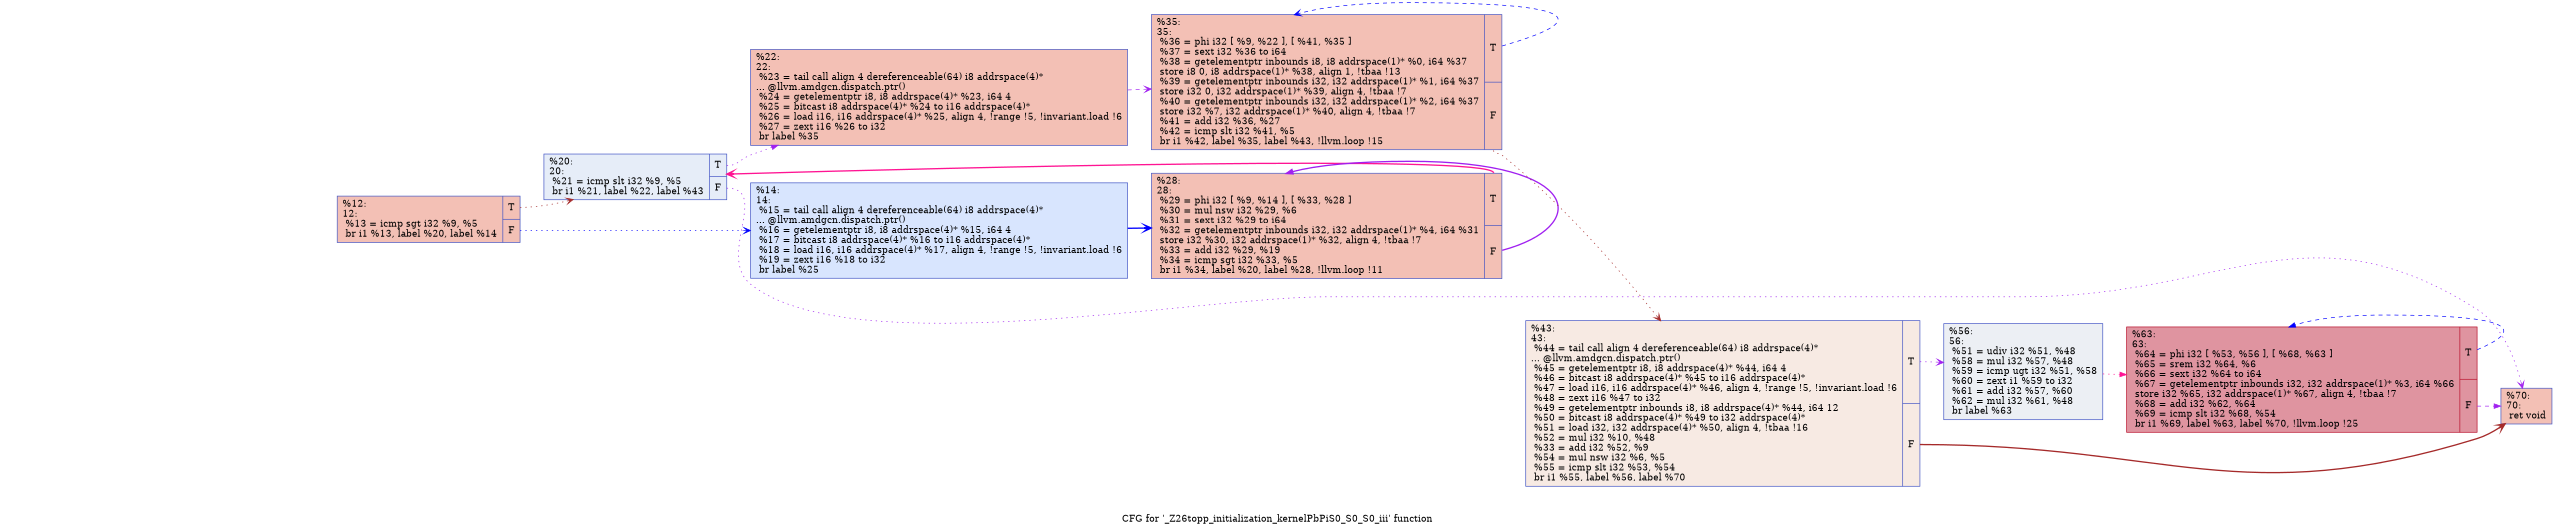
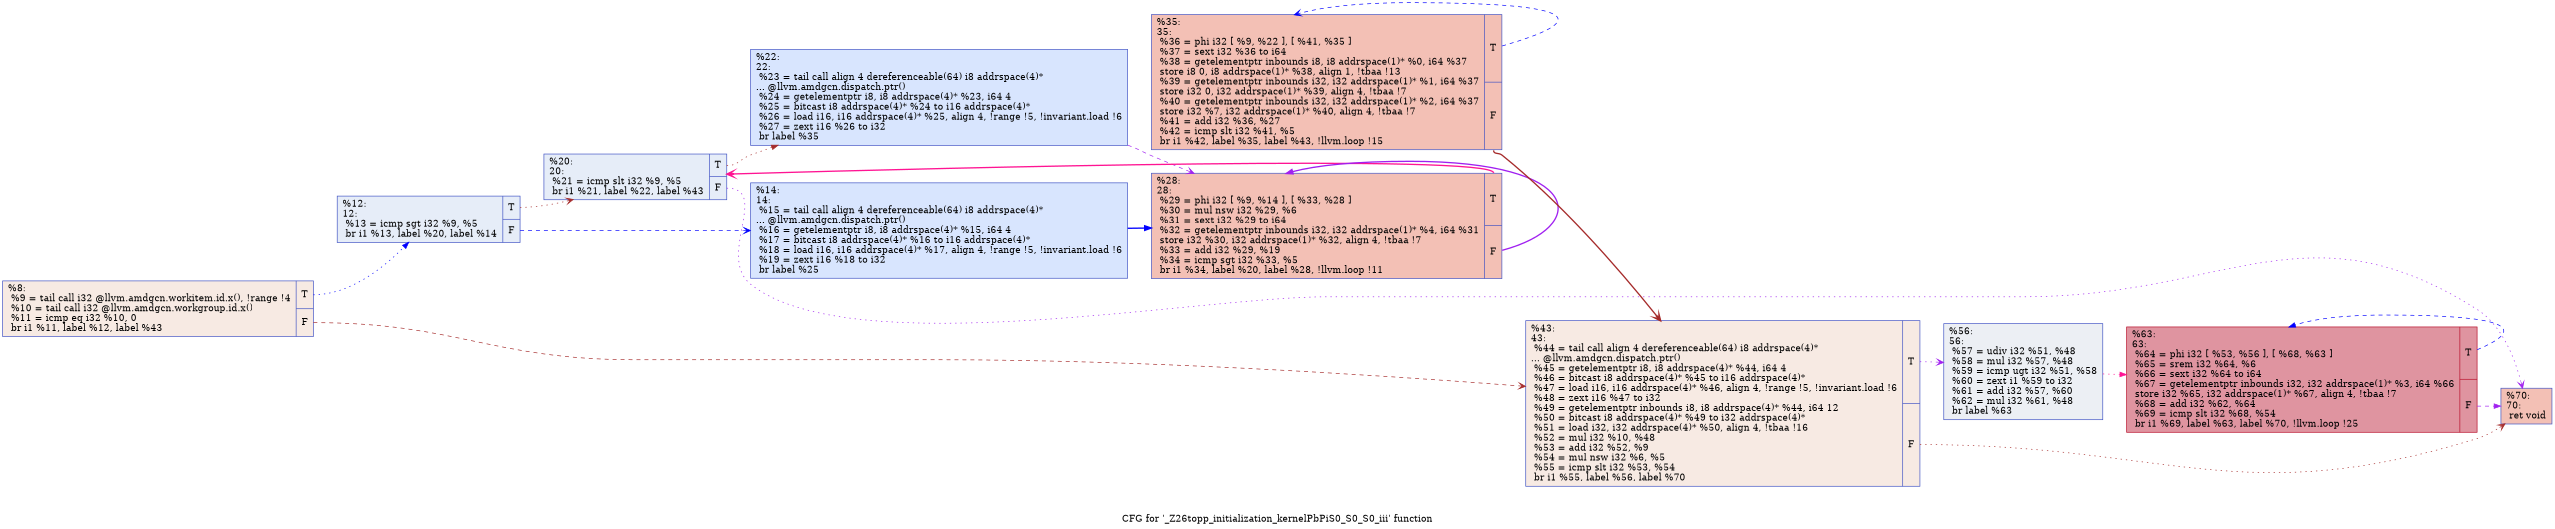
edge "%22:" -> "%35:": now "%22:" -> "%28:"
node "%22:": fillcolor #e5705870 -> #a7c5fe70
edge "%20:" -> "%22:": color purple -> brown
node "%12:": fillcolor #e5705870 -> #c7d7f070
edge "%14:" -> "%28:": arrowhead vee -> normal
edge "%35:" -> "%43:": style dotted -> bold
edge "%12:" -> "%14:": style dotted -> dashed
node "%8:": added
node "%56:": text "%51 = udiv i32 %51, %48" -> "%57 = udiv i32 %51, %48"
node "%43:": text "%33 = add i32 %52, %9" -> "%53 = add i32 %52, %9"
edge "%43:" -> "%70:": style bold -> dotted
